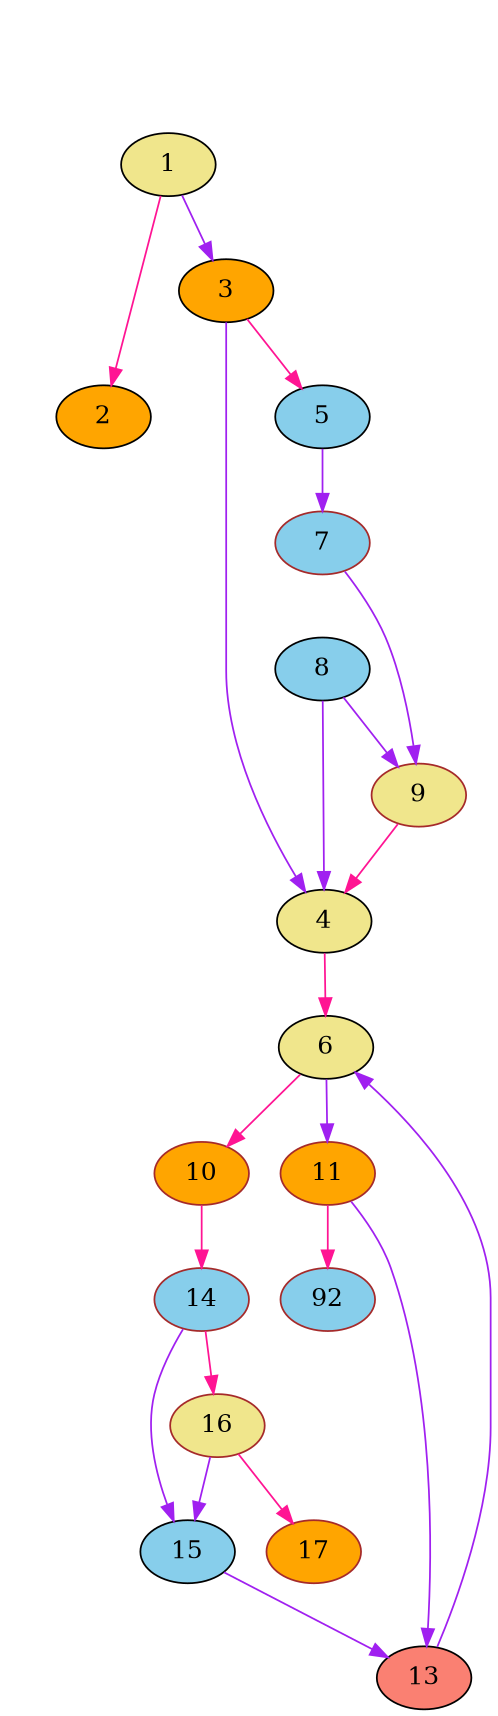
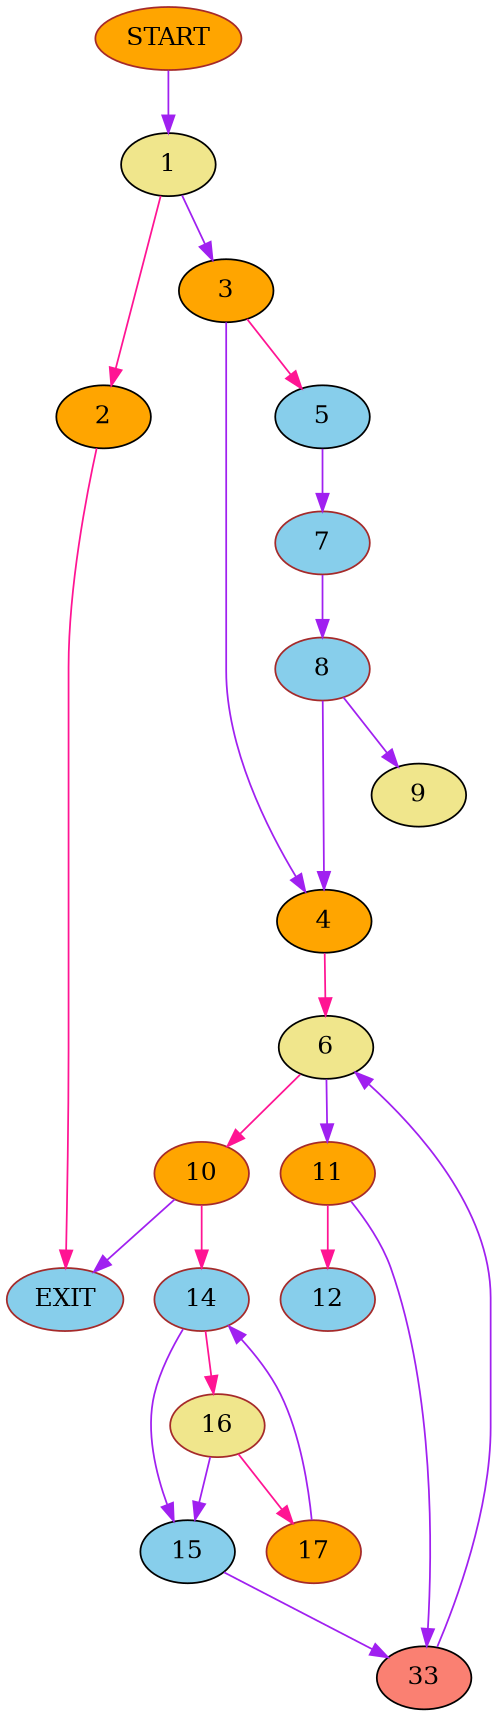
node "START": added
edge "7" -> "9": now "7" -> "8"
node "8": color black -> brown
node "9": color brown -> black
edge "9" -> "4": removed
node "4": fillcolor khaki -> orange
node "EXIT": added
node "92": label "92" -> "12"
edge "17" -> "14": added
node "13": label "13" -> "33"
